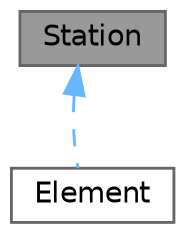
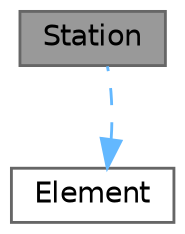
edge "Element" -> "Station": reversed
